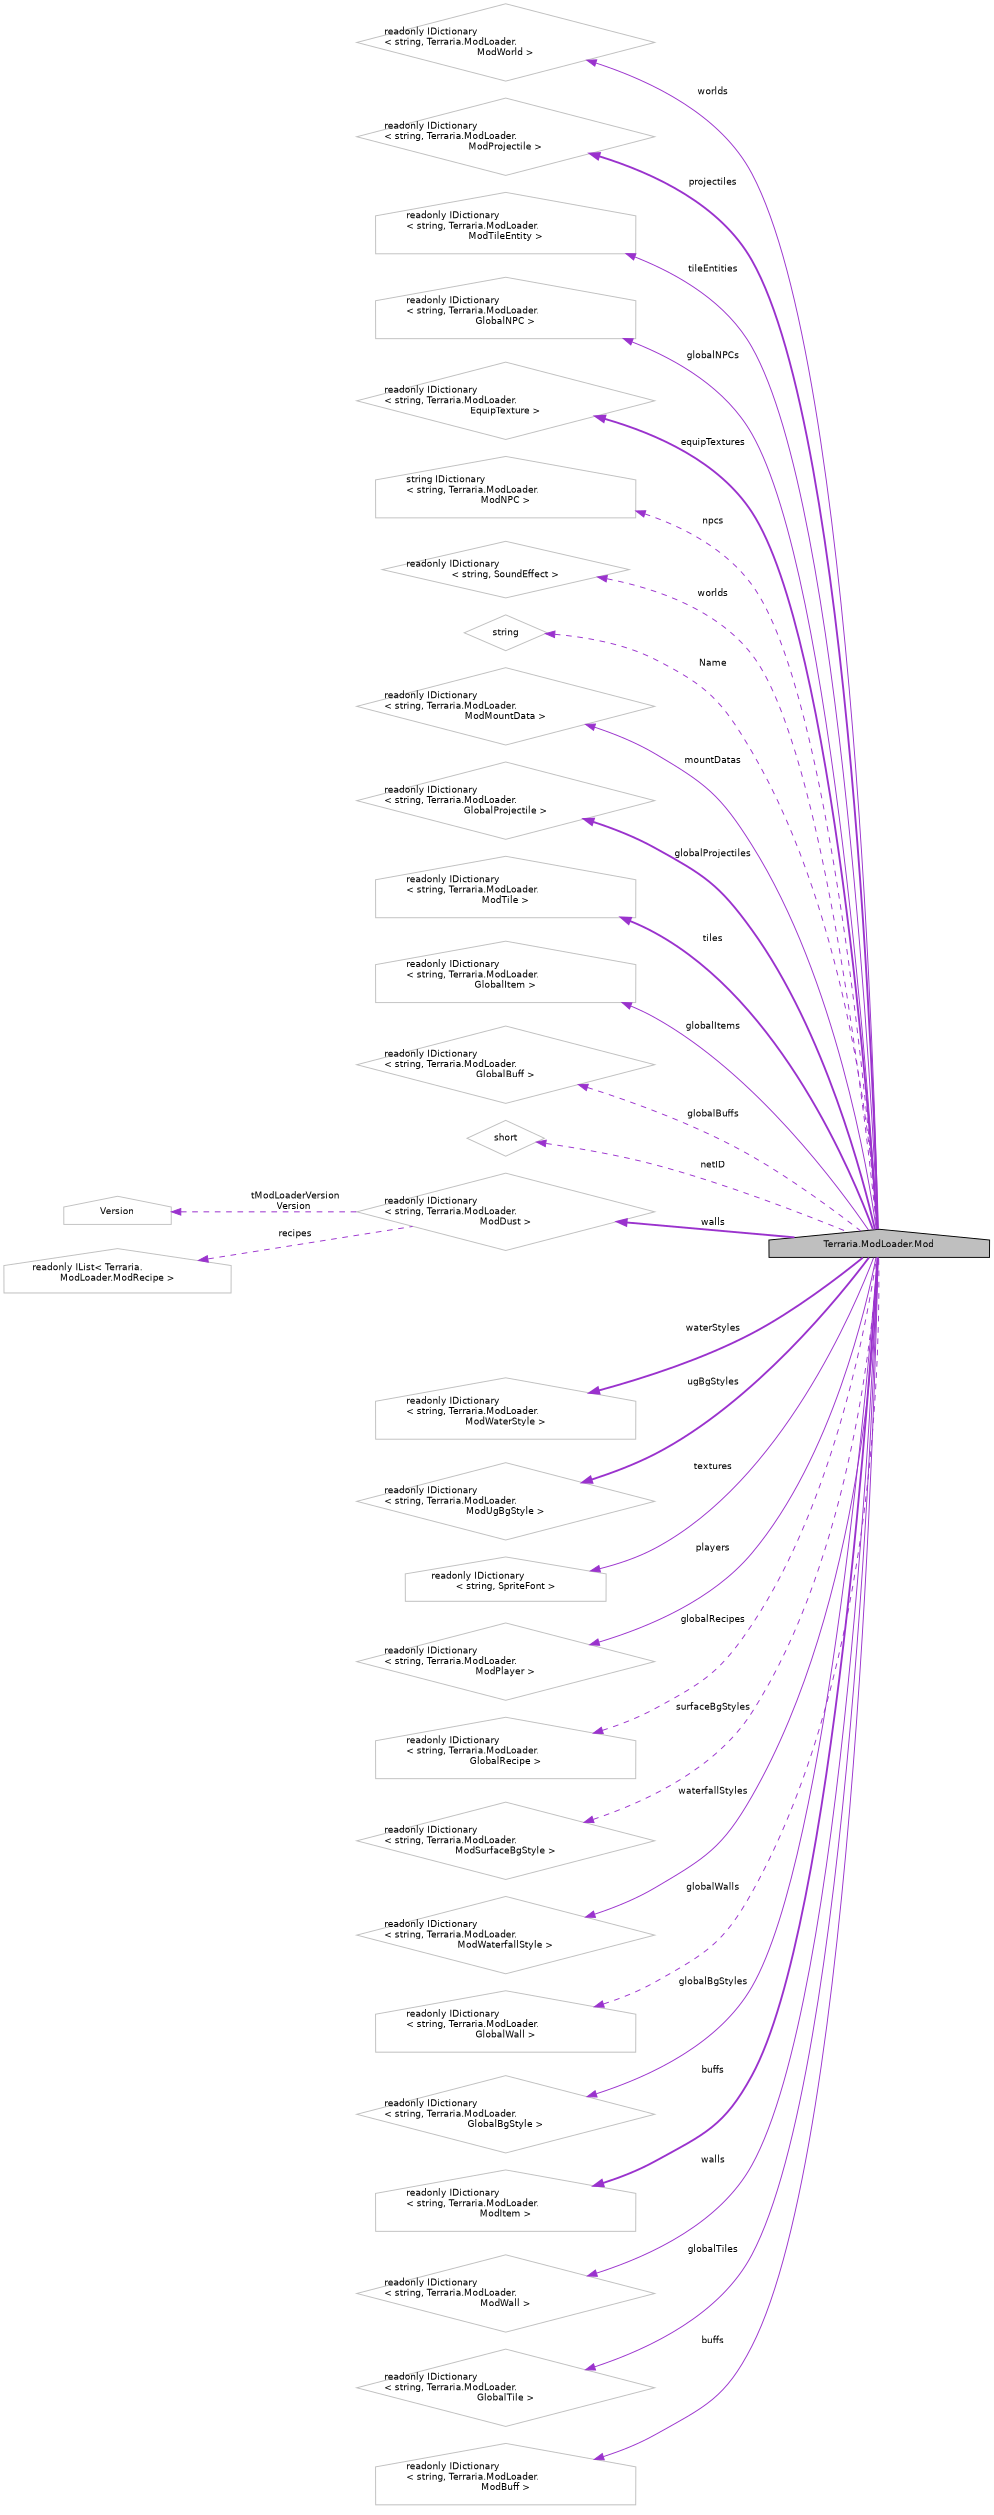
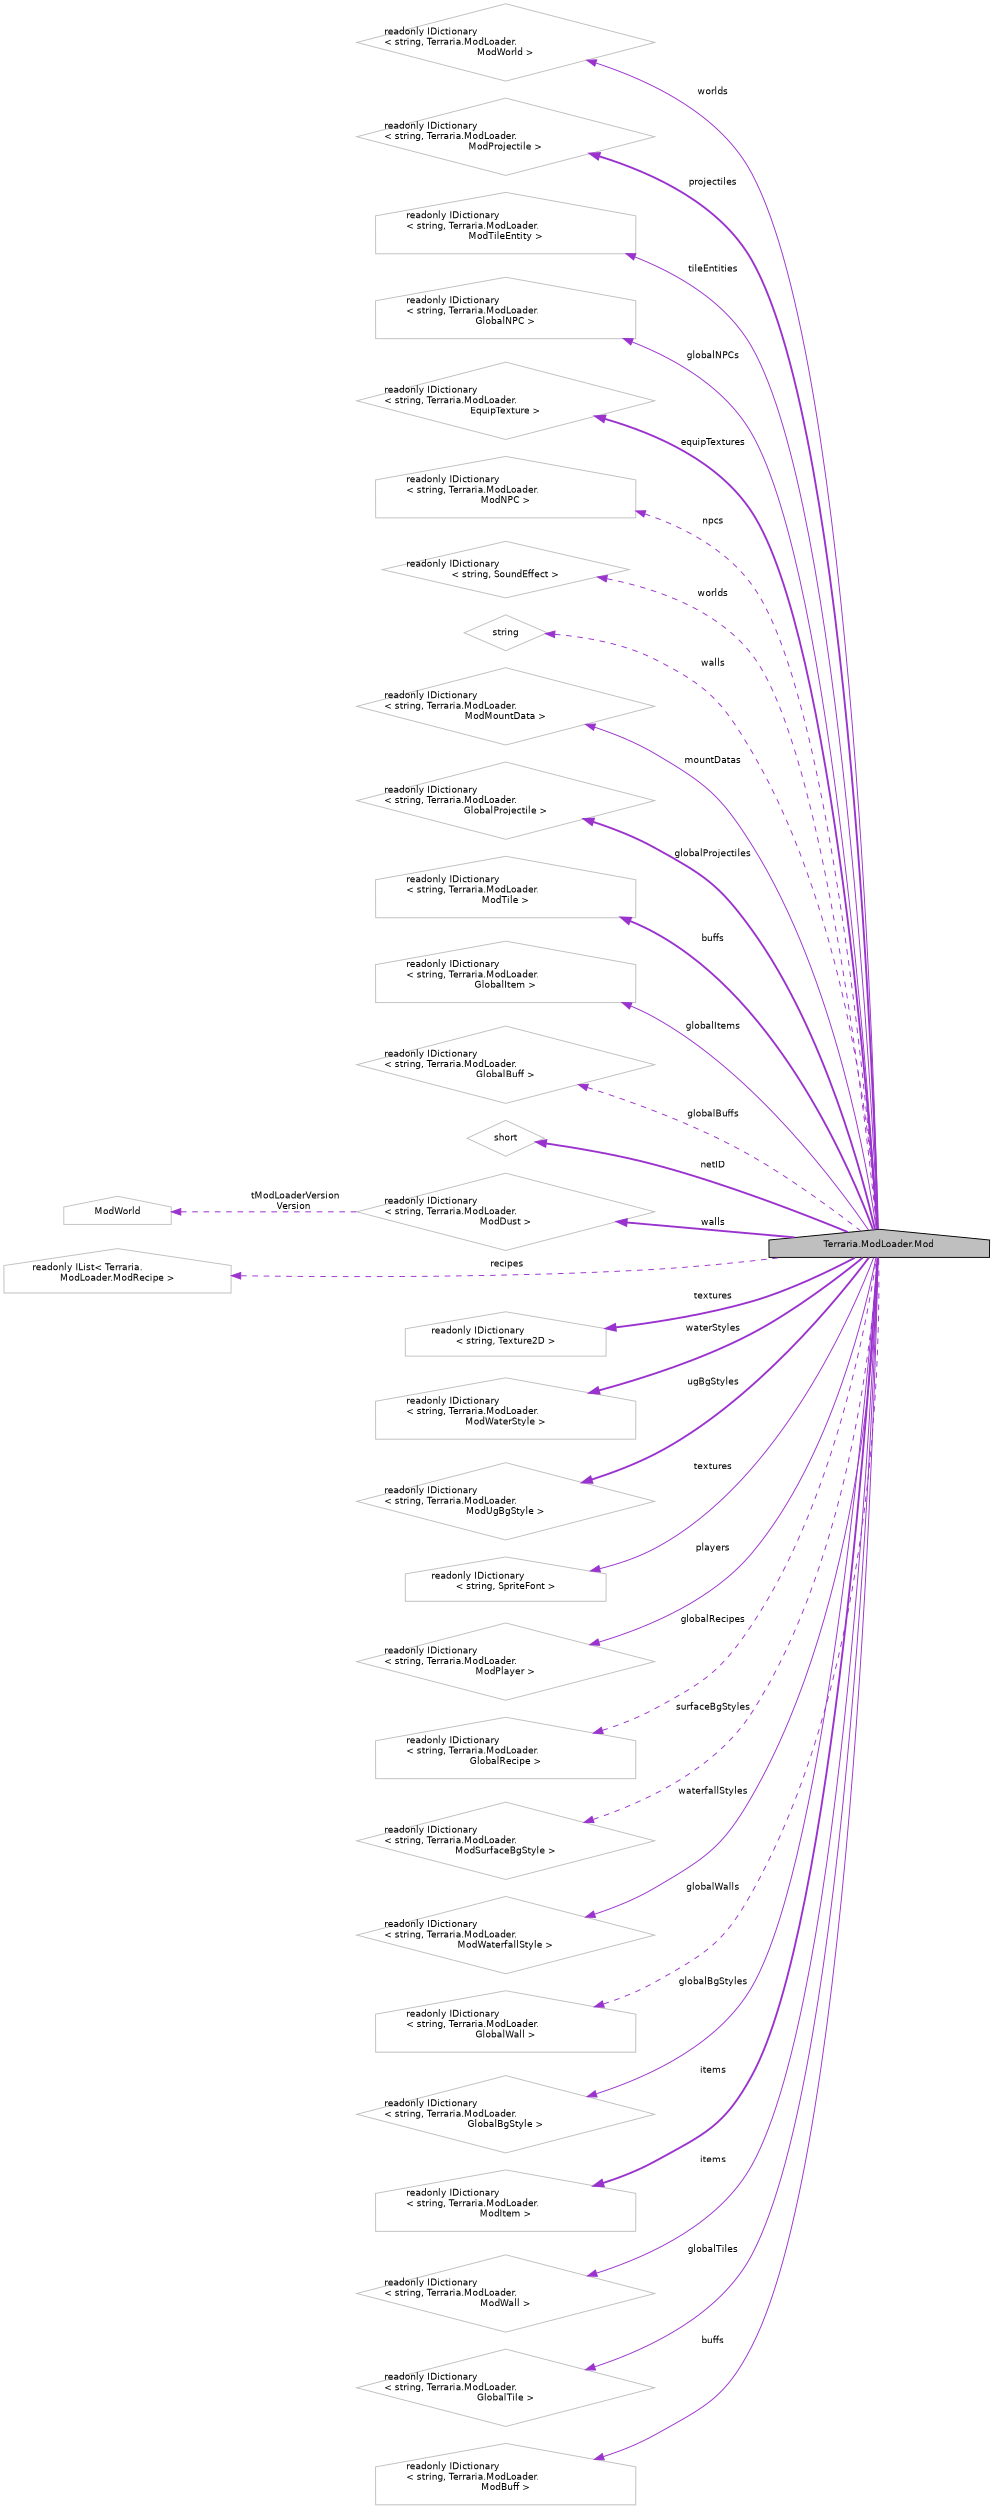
node "string IDictionary < string, Terraria.ModLoader. ModNPC >": label "string IDictionary < string, Terraria.ModLoader. ModNPC >" -> "readonly IDictionary < string, Terraria.ModLoader. ModNPC >"
edge "Terraria.ModLoader.Mod" -> "string": label " Name" -> " walls"
edge "Terraria.ModLoader.Mod" -> "readonly IDictionary < string, Terraria.ModLoader. ModTile >": label " tiles" -> " buffs"
edge "Terraria.ModLoader.Mod" -> "short": style dashed -> bold
node "Version": label "Version" -> "ModWorld"
edge "readonly IDictionary < string, Terraria.ModLoader. ModDust >" -> "readonly IList< Terraria. ModLoader.ModRecipe >": now "Terraria.ModLoader.Mod" -> "readonly IList< Terraria. ModLoader.ModRecipe >"
node "readonly IDictionary < string, Texture2D >": added
edge "Terraria.ModLoader.Mod" -> "readonly IDictionary < string, Terraria.ModLoader. ModItem >": label " buffs" -> " items"
edge "Terraria.ModLoader.Mod" -> "readonly IDictionary < string, Terraria.ModLoader. ModWall >": label " walls" -> " items"
